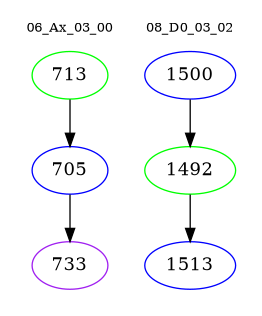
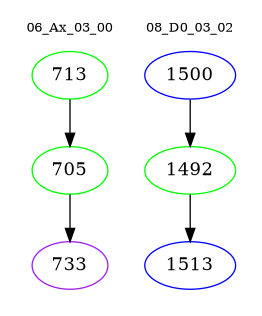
node "705": color blue -> green
